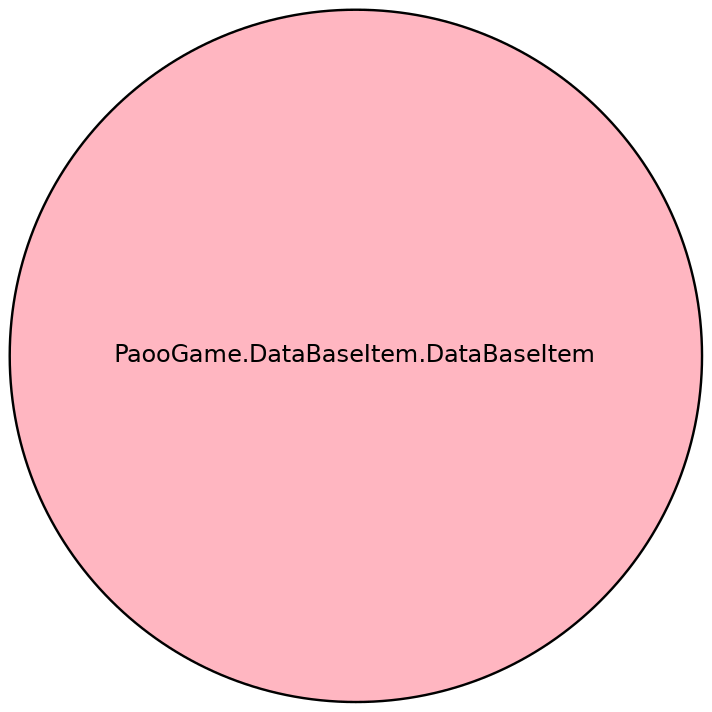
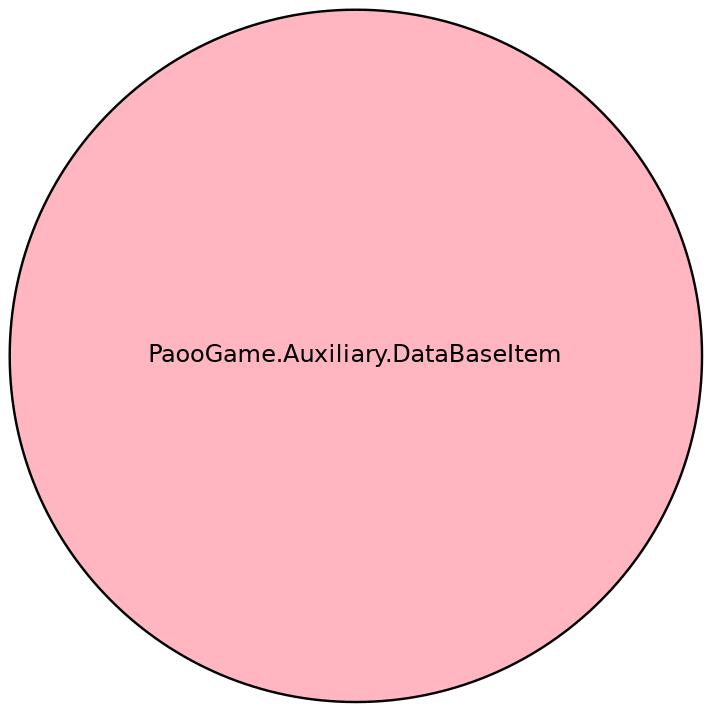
node "PaooGame.DataBaseItem.DataBaseItem": label "PaooGame.DataBaseItem.DataBaseItem" -> "PaooGame.Auxiliary.DataBaseItem"
